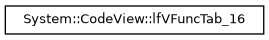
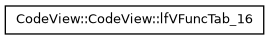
node "System::CodeView::lfVFuncTab_16": label "System::CodeView::lfVFuncTab_16" -> "CodeView::CodeView::lfVFuncTab_16"
